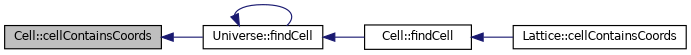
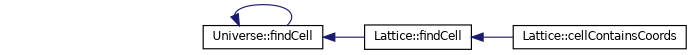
node "Cell::cellContainsCoords": removed
node "Cell::findCell": label "Cell::findCell" -> "Lattice::findCell"
